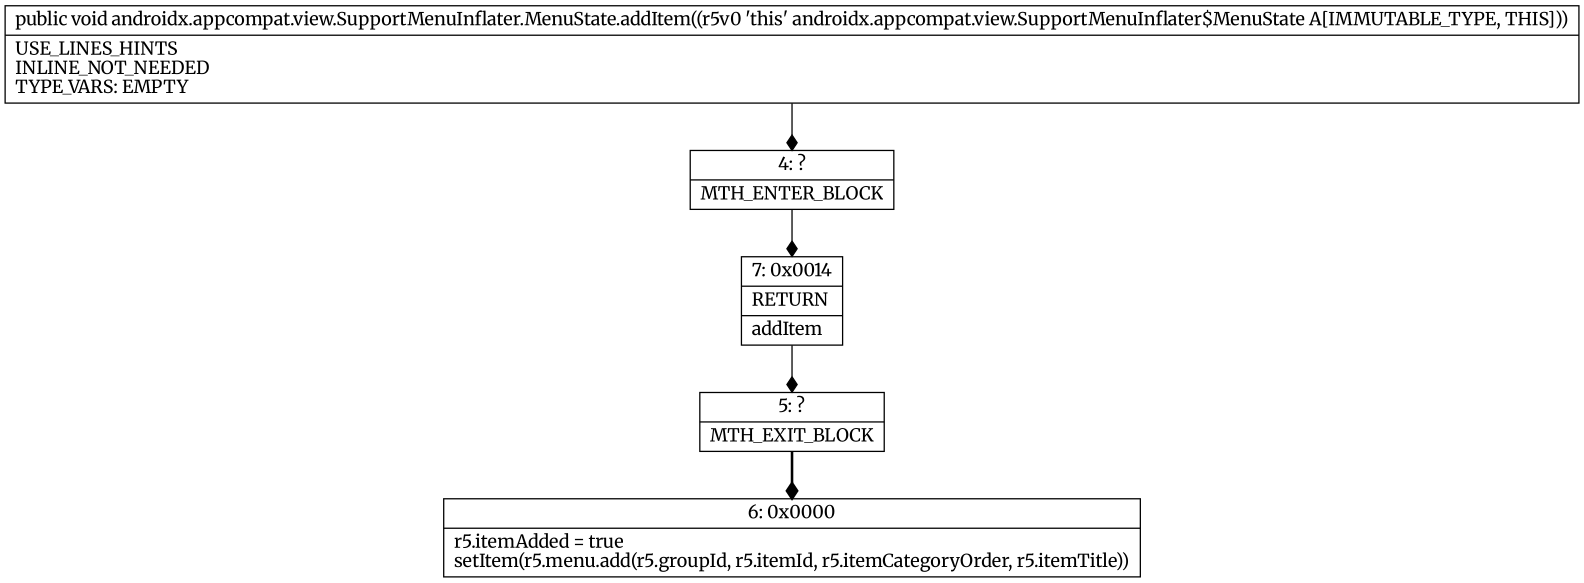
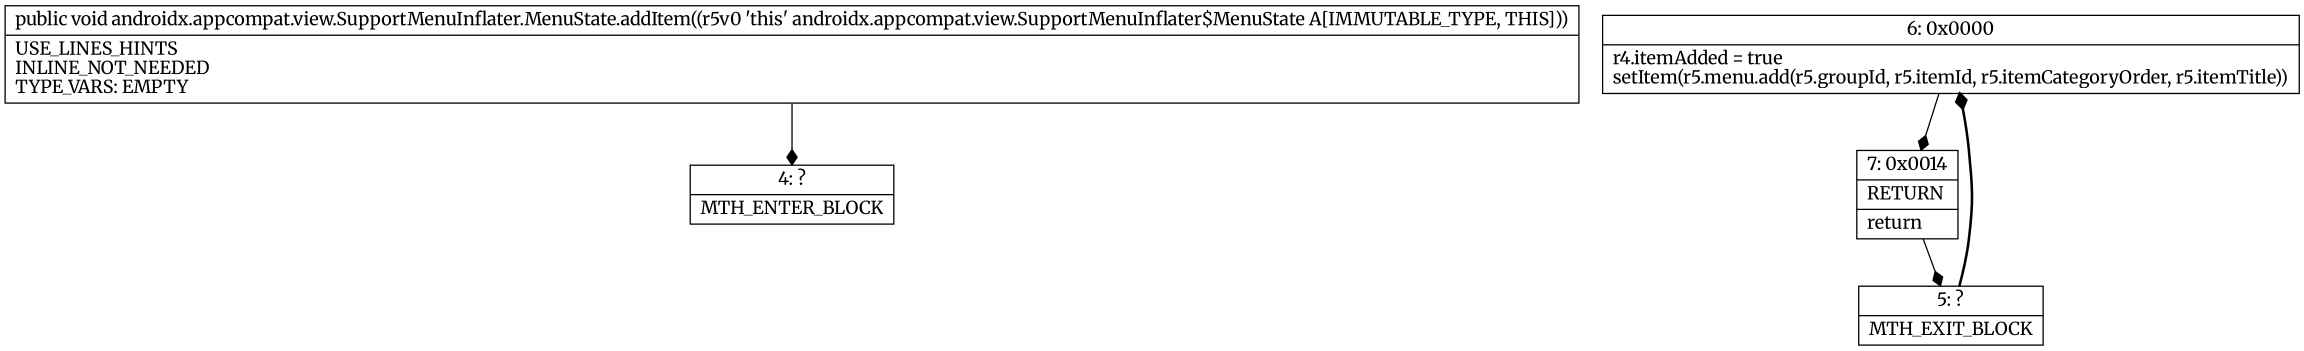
edge "4: ?" -> "7: 0x0014": now "6: 0x0000" -> "7: 0x0014"
node "7: 0x0014": text "addItem" -> "return"
node "6: 0x0000": text "r5.itemAdded = true" -> "r4.itemAdded = true"
